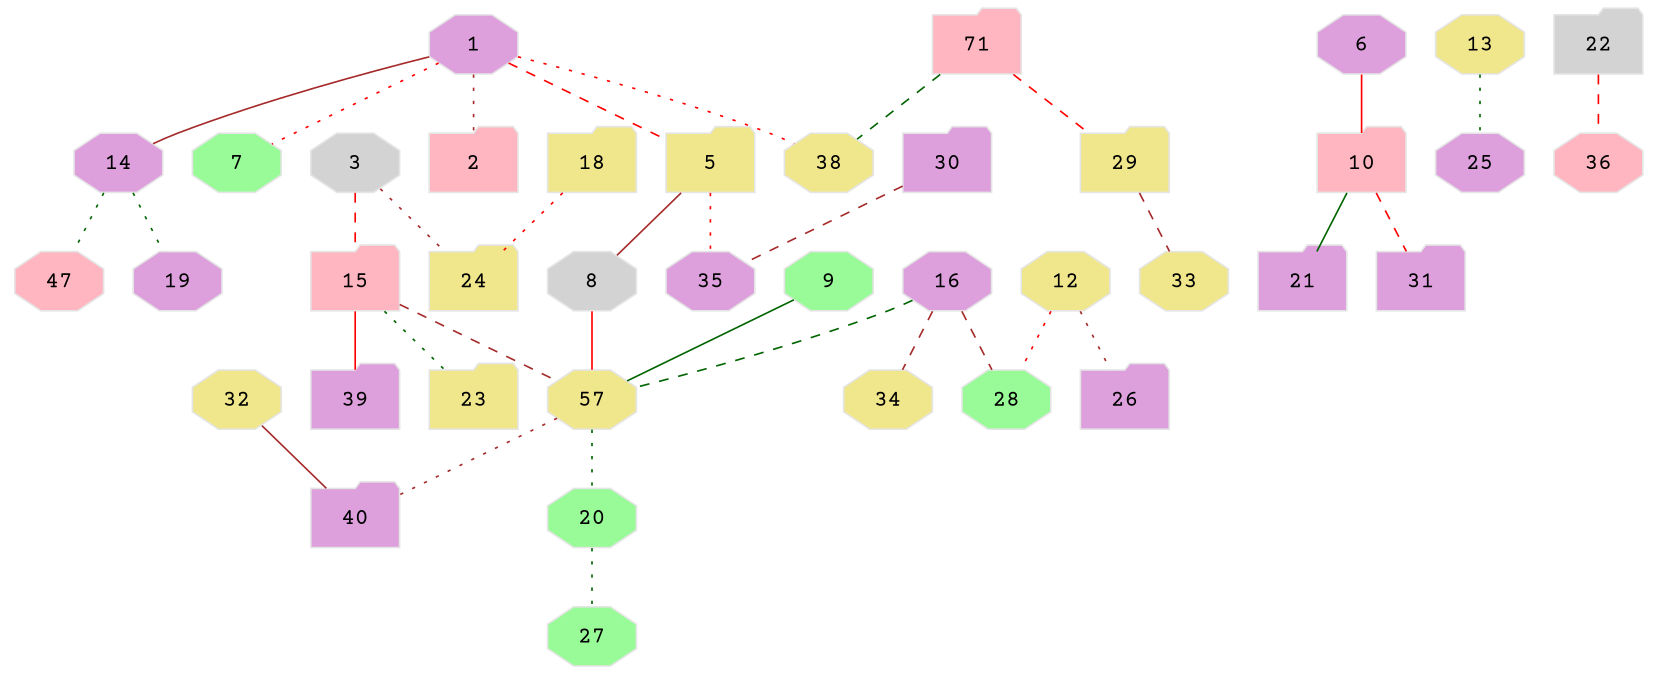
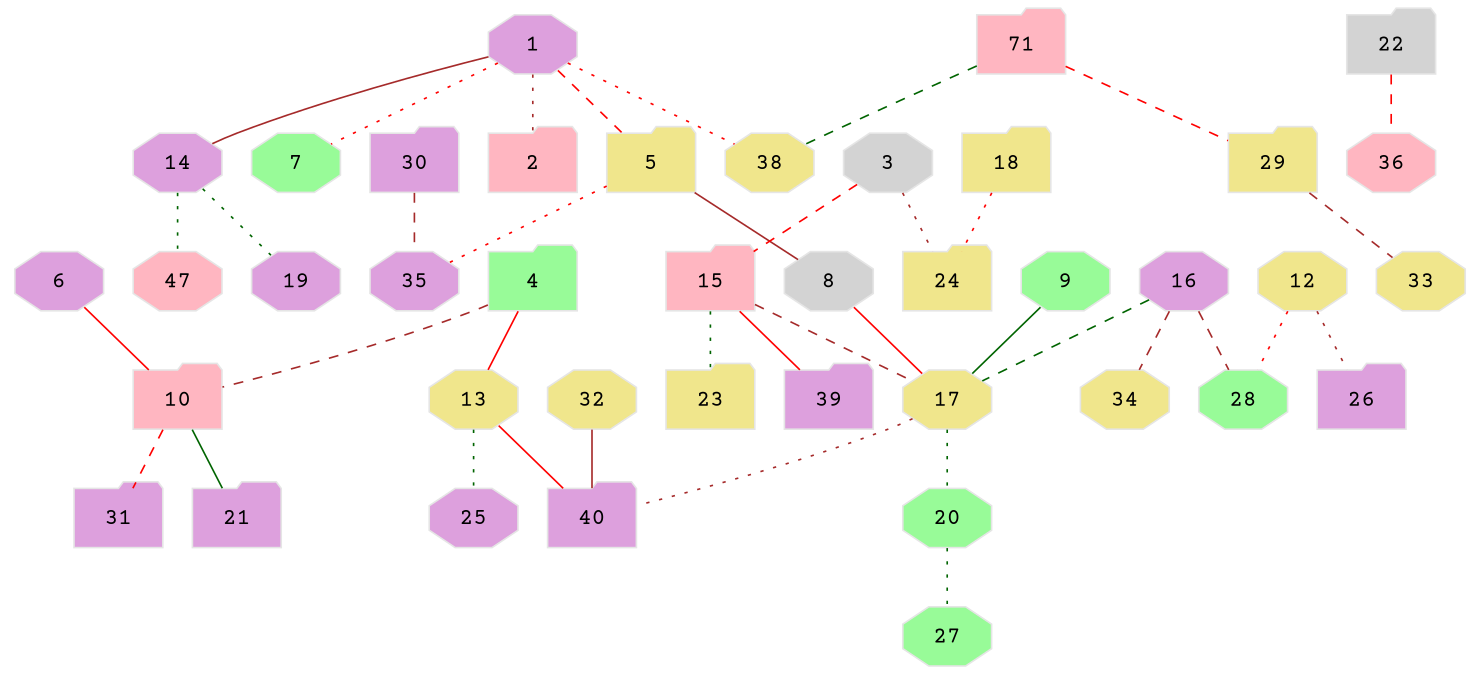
node "4": added
node "57": label "57" -> "17"
edge "13" -- "40": added
